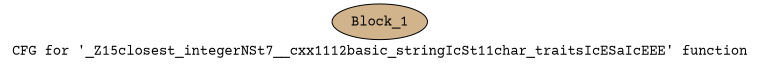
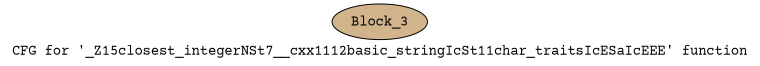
node "Block_1": label "Block_1" -> "Block_3"
